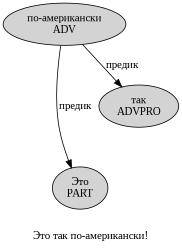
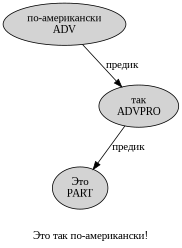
edge "по-американски ADV" -> "Это PART": now "так ADVPRO" -> "Это PART"
